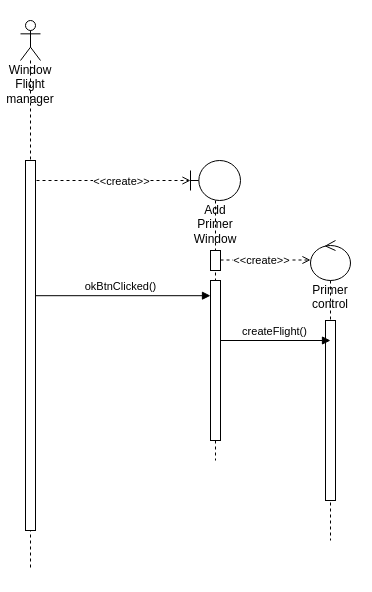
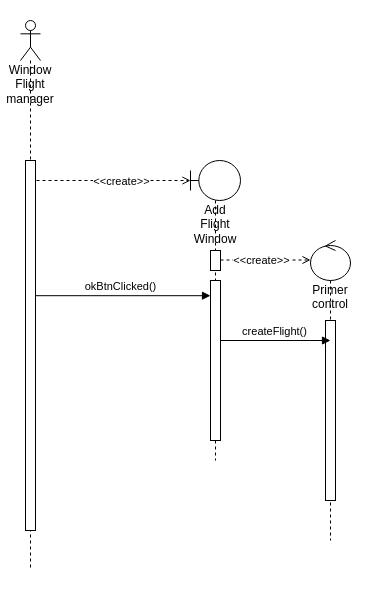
node "Add Primer Window": label "Add Primer Window" -> "Add Flight Window"
